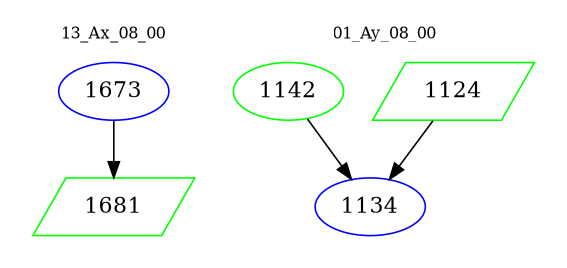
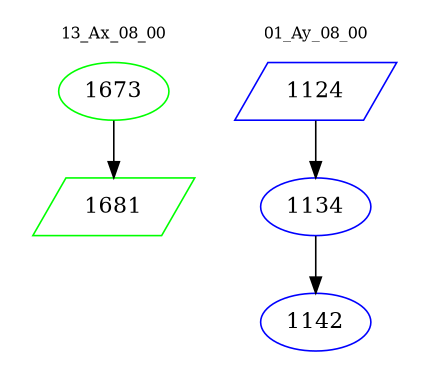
node "1673": color blue -> green
node "1142": color green -> blue
node "1124": color green -> blue
edge "1142" -> "1134": reversed
